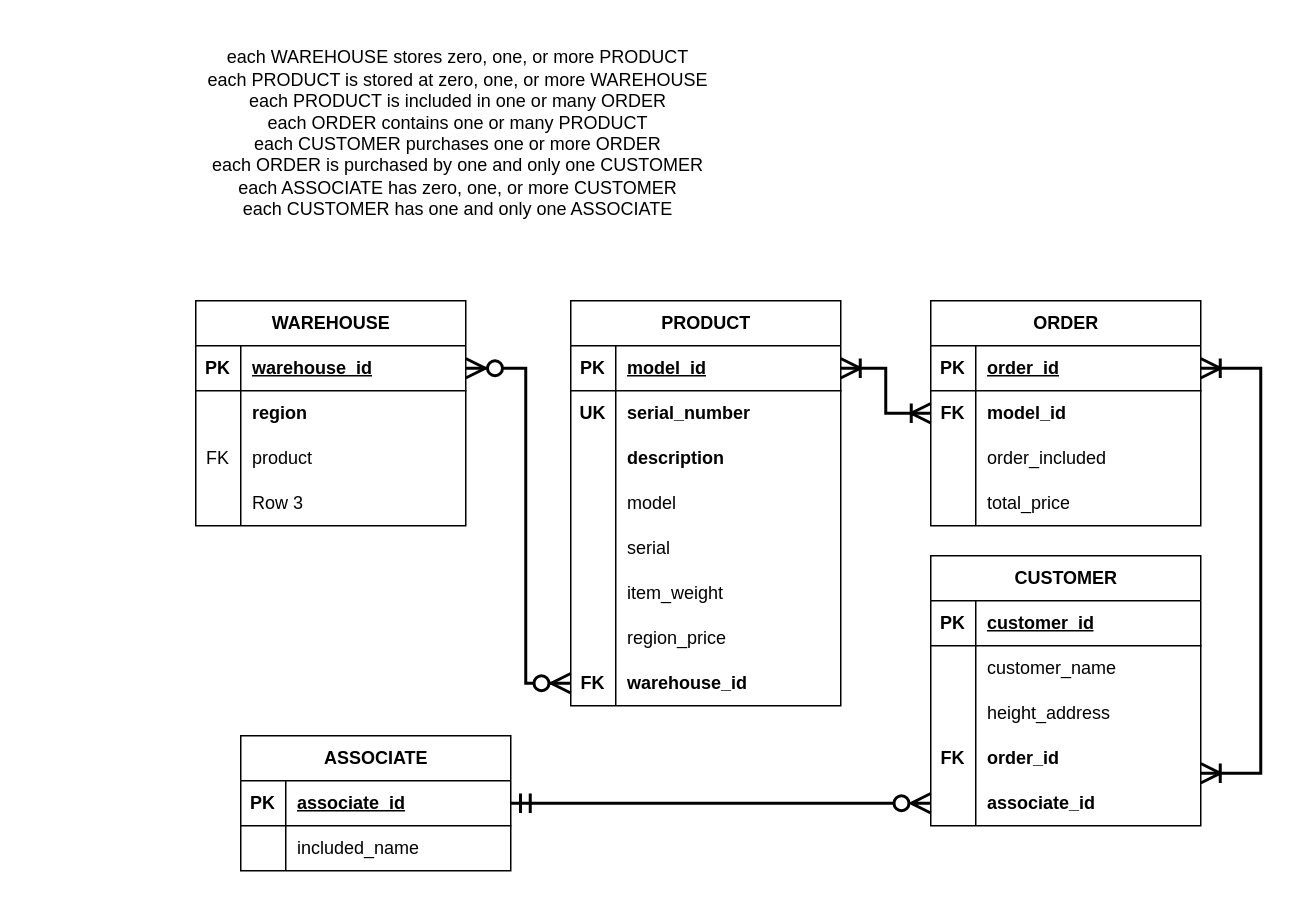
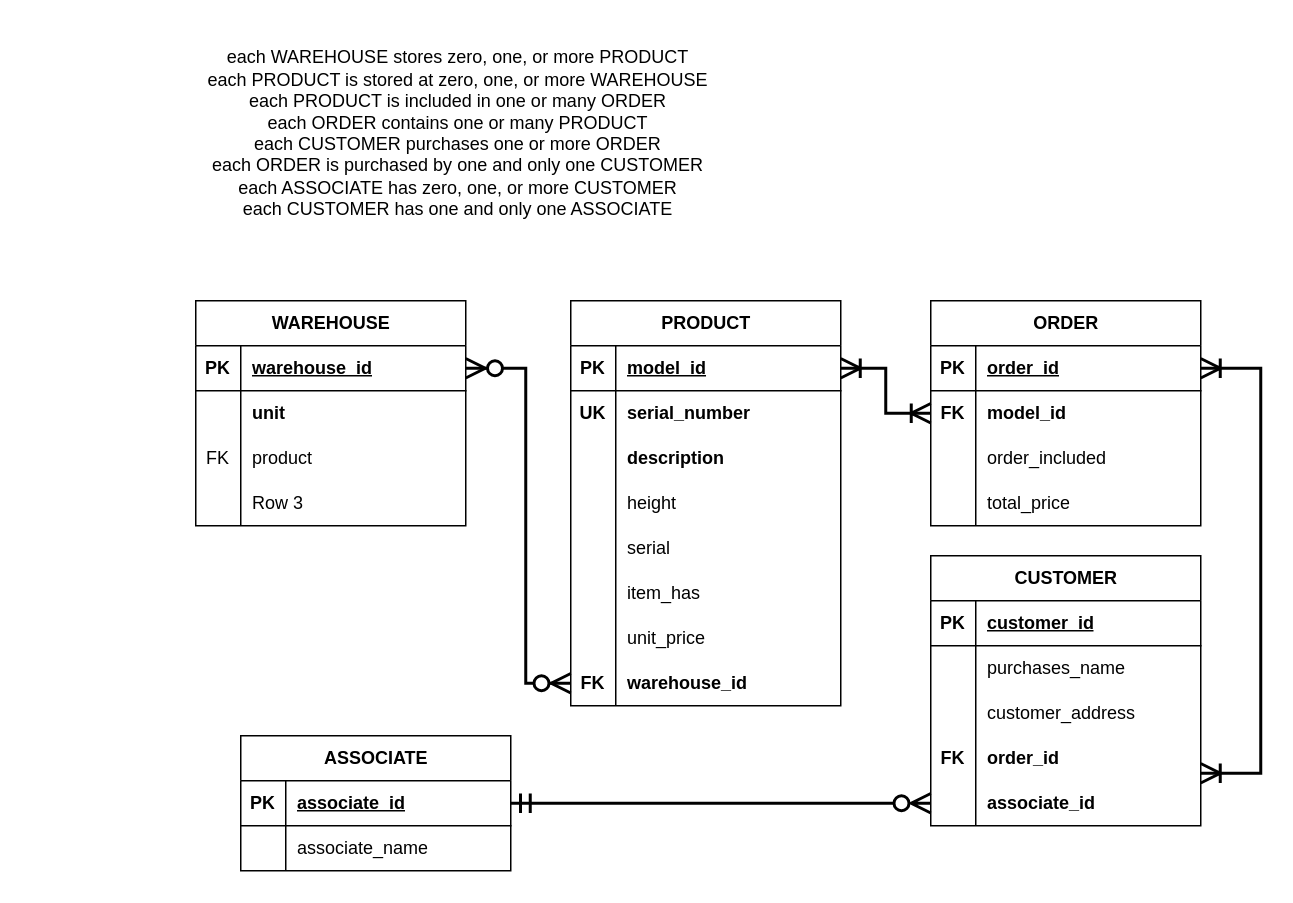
node "region": label "region" -> "unit"
node "model": label "model" -> "height"
node "item_weight": label "item_weight" -> "item_has"
node "region_price": label "region_price" -> "unit_price"
node "customer_name": label "customer_name" -> "purchases_name"
node "height_address": label "height_address" -> "customer_address"
node "included_name": label "included_name" -> "associate_name"
